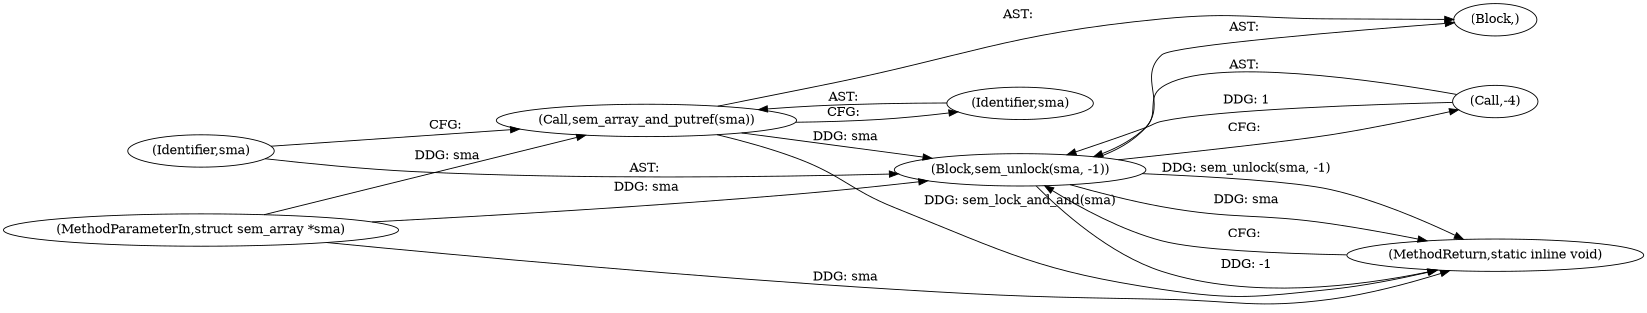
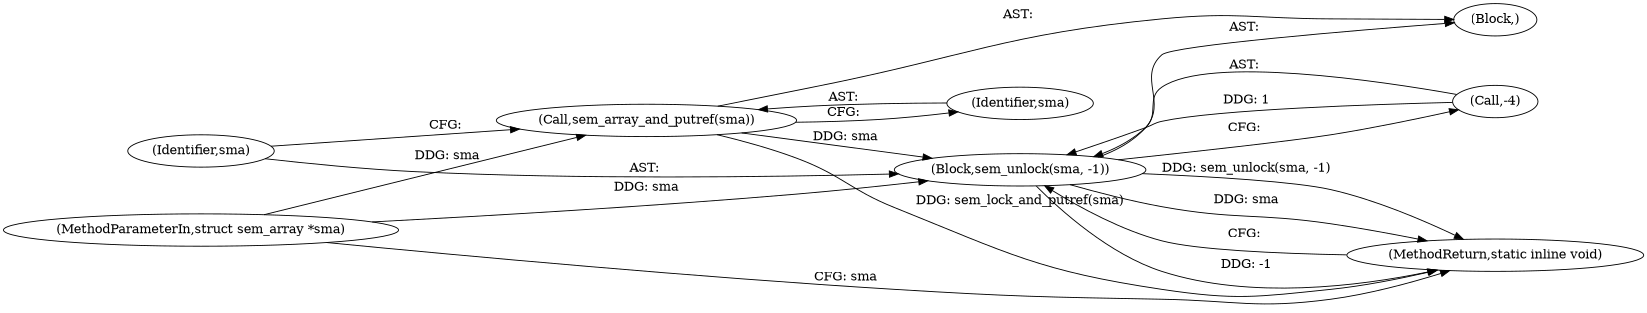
edge "(Call,sem_array_and_putref(sma))" -> "(MethodReturn,static inline void)": label "DDG: sem_lock_and_and(sma)" -> "DDG: sem_lock_and_putref(sma)"
edge "(MethodParameterIn,struct sem_array *sma)" -> "(MethodReturn,static inline void)": label "DDG: sma" -> "CFG: sma"
